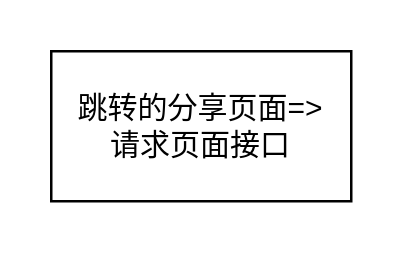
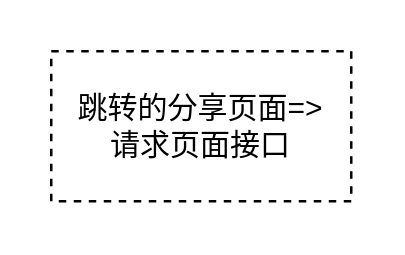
node "跳转的分享页面=> 请求页面接口": style solid -> dashed
